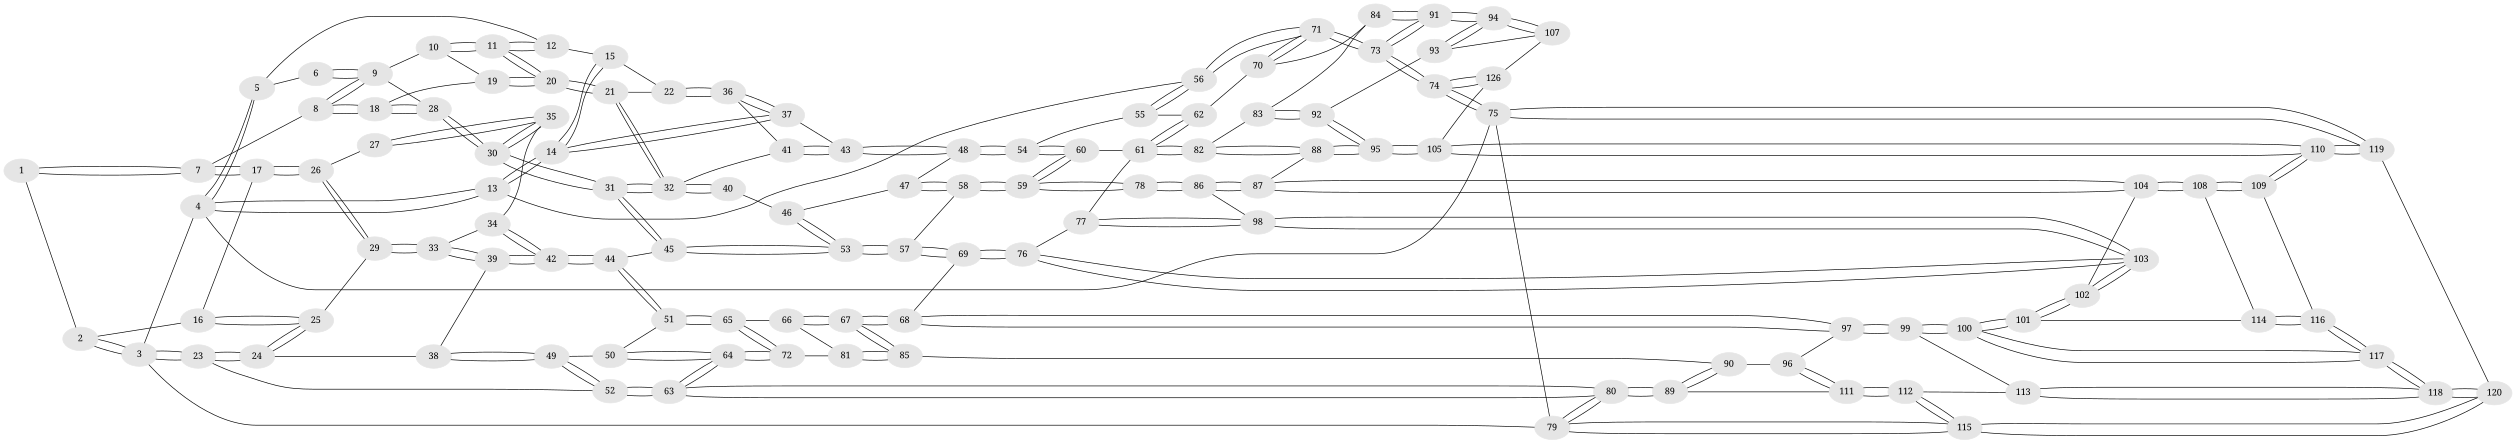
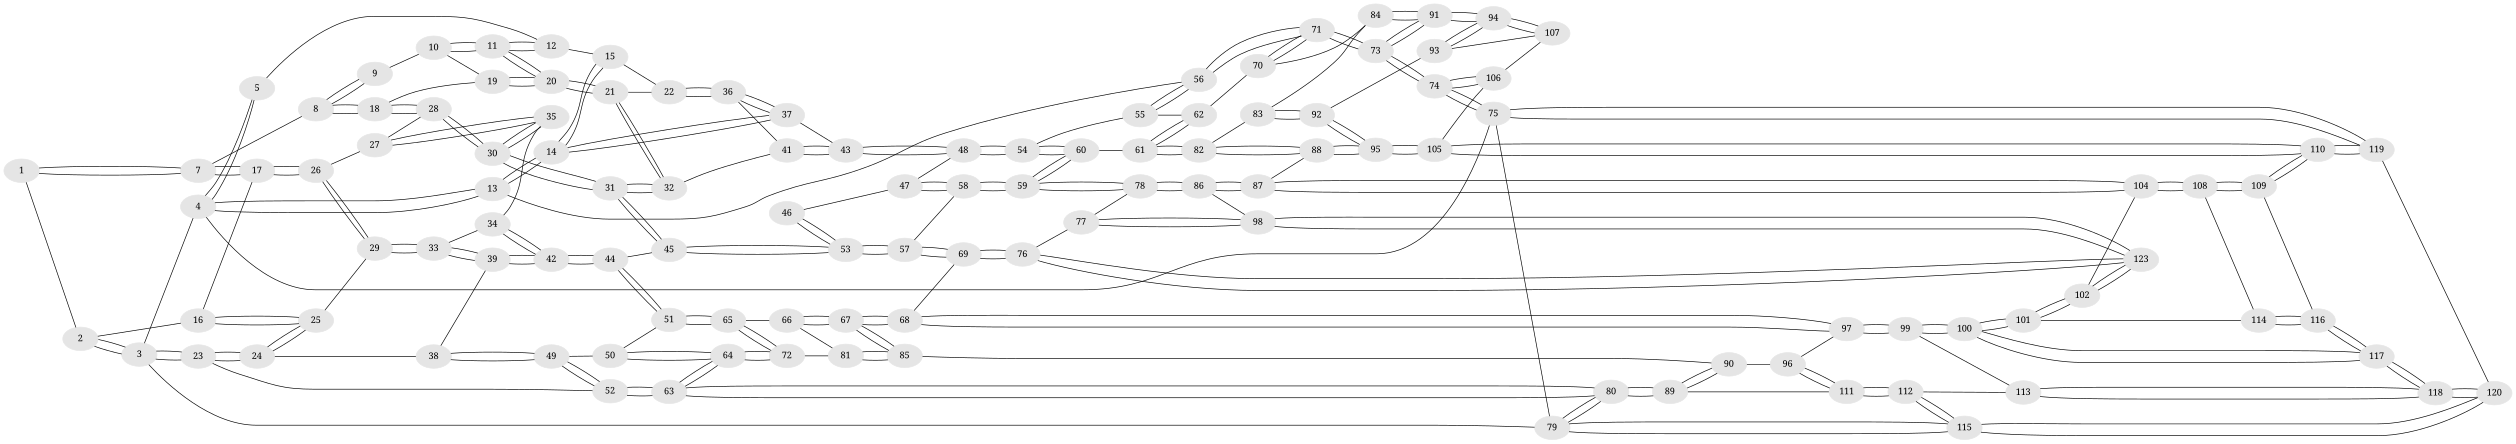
node "6": removed
node "126": label "126" -> "106"
edge "9" -- "28": now "27" -- "28"
edge "61" -- "77": now "78" -- "77"
node "40": removed
node "103": label "103" -> "123"
